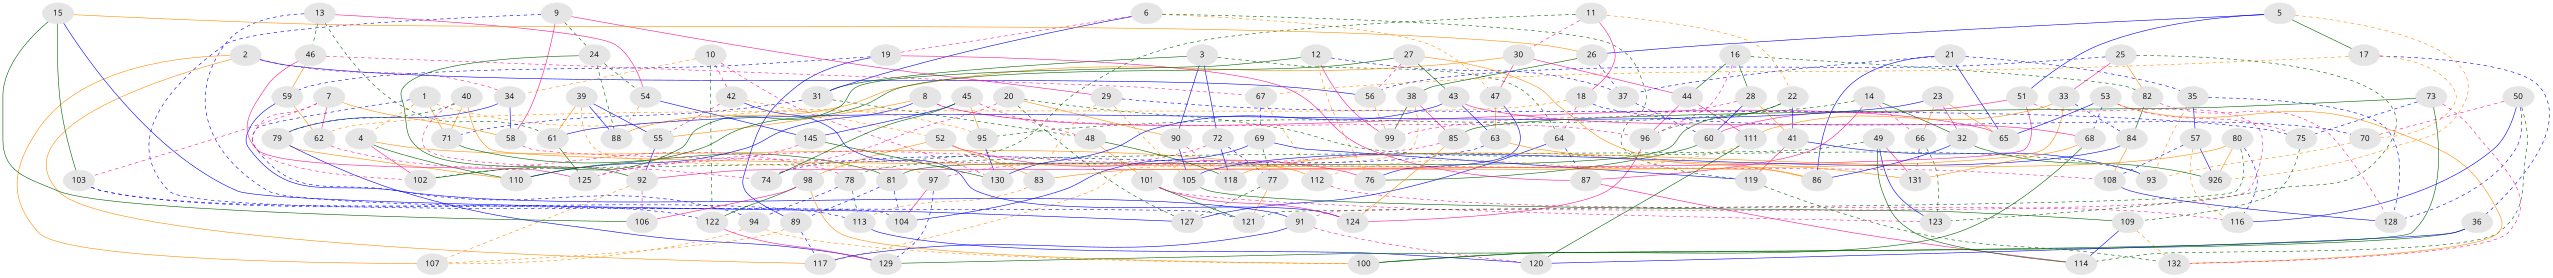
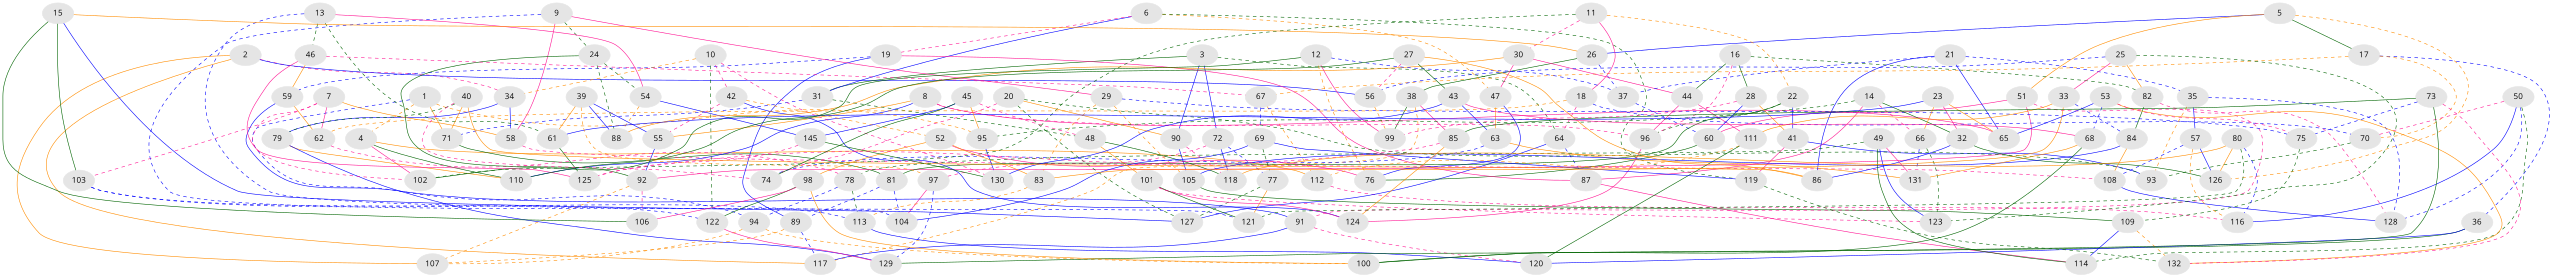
edge "5" -- "51": color blue -> darkorange
edge "70" -- "93": color darkorange -> darkgreen
node "926": label "926" -> "126"
